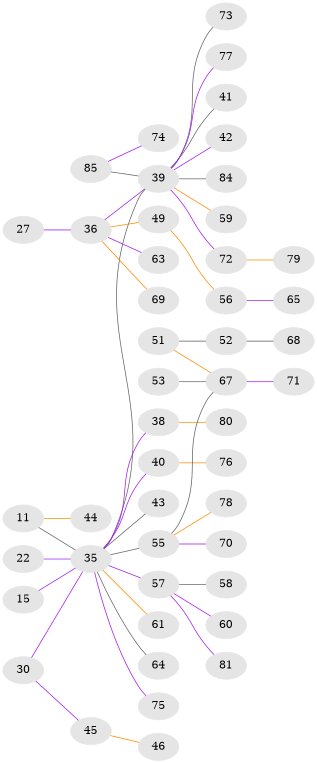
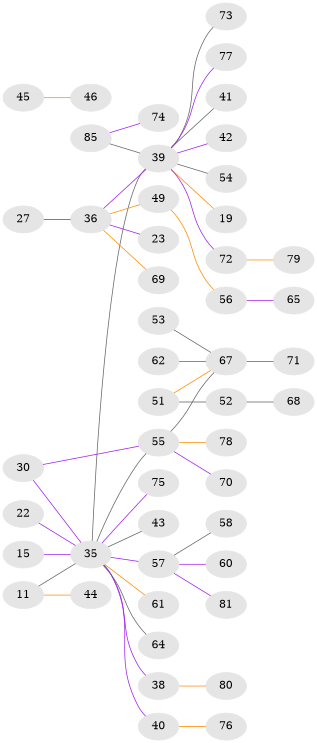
node "84": label "84" -> "54"
node "59": label "59" -> "19"
node "63": label "63" -> "23"
node "62": added
edge "30" -- "45": now "30" -- "55"
